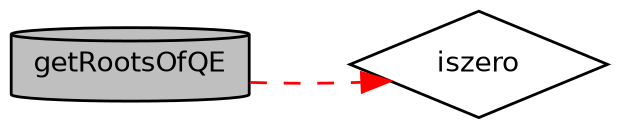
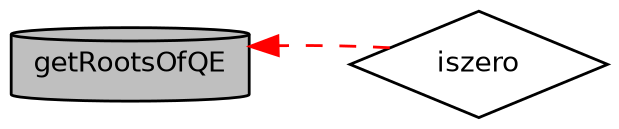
edge "getRootsOfQE" -> "iszero": reversed
